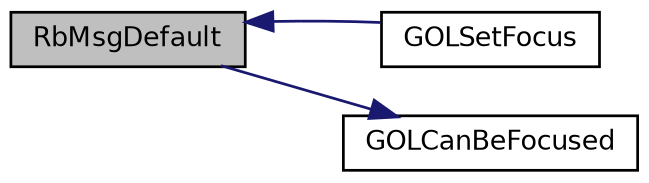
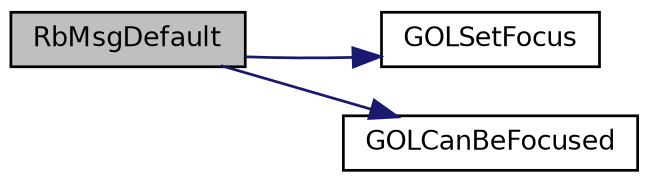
edge "GOLSetFocus" -> "RbMsgDefault": reversed
